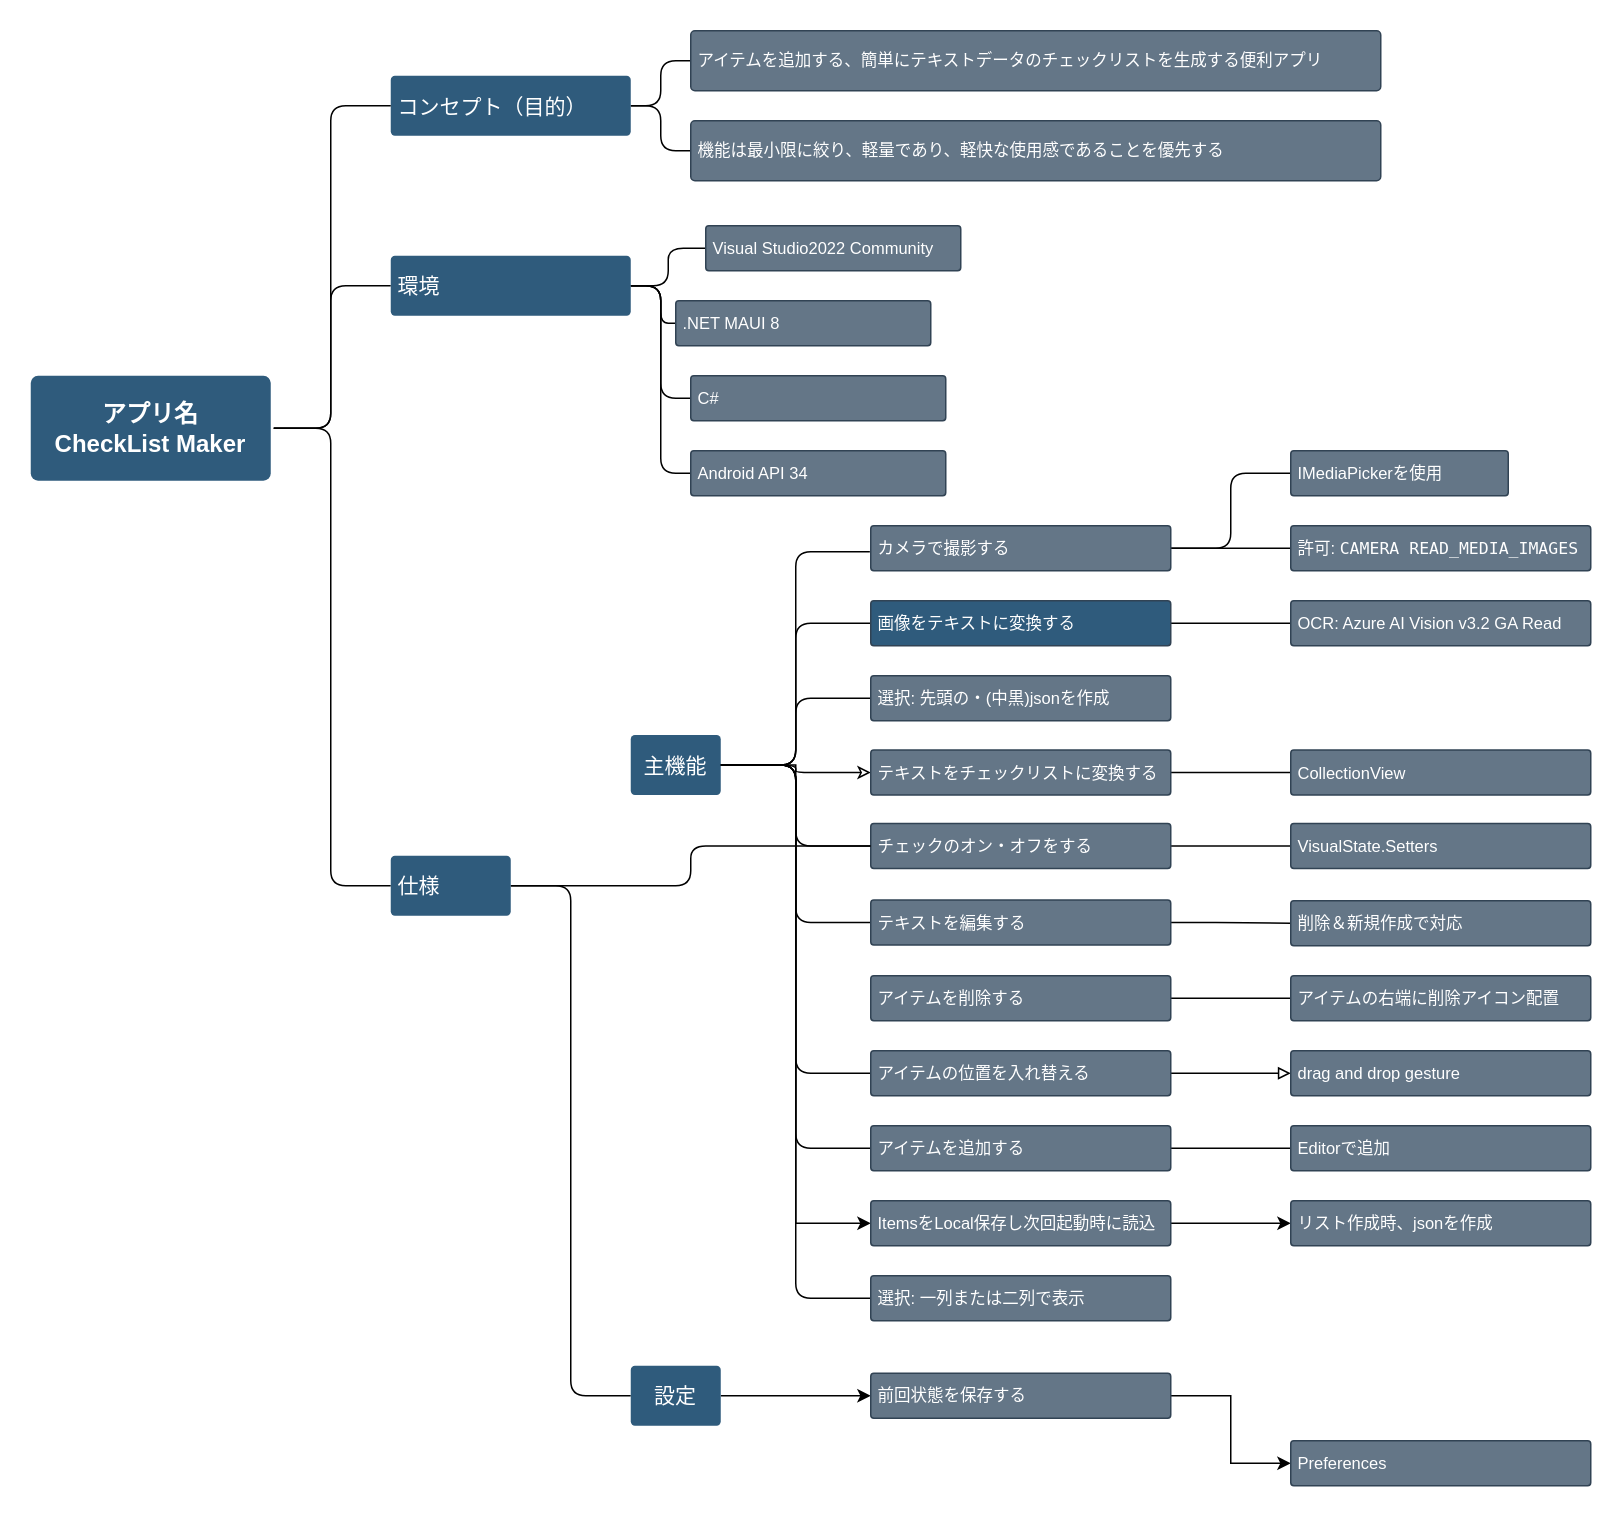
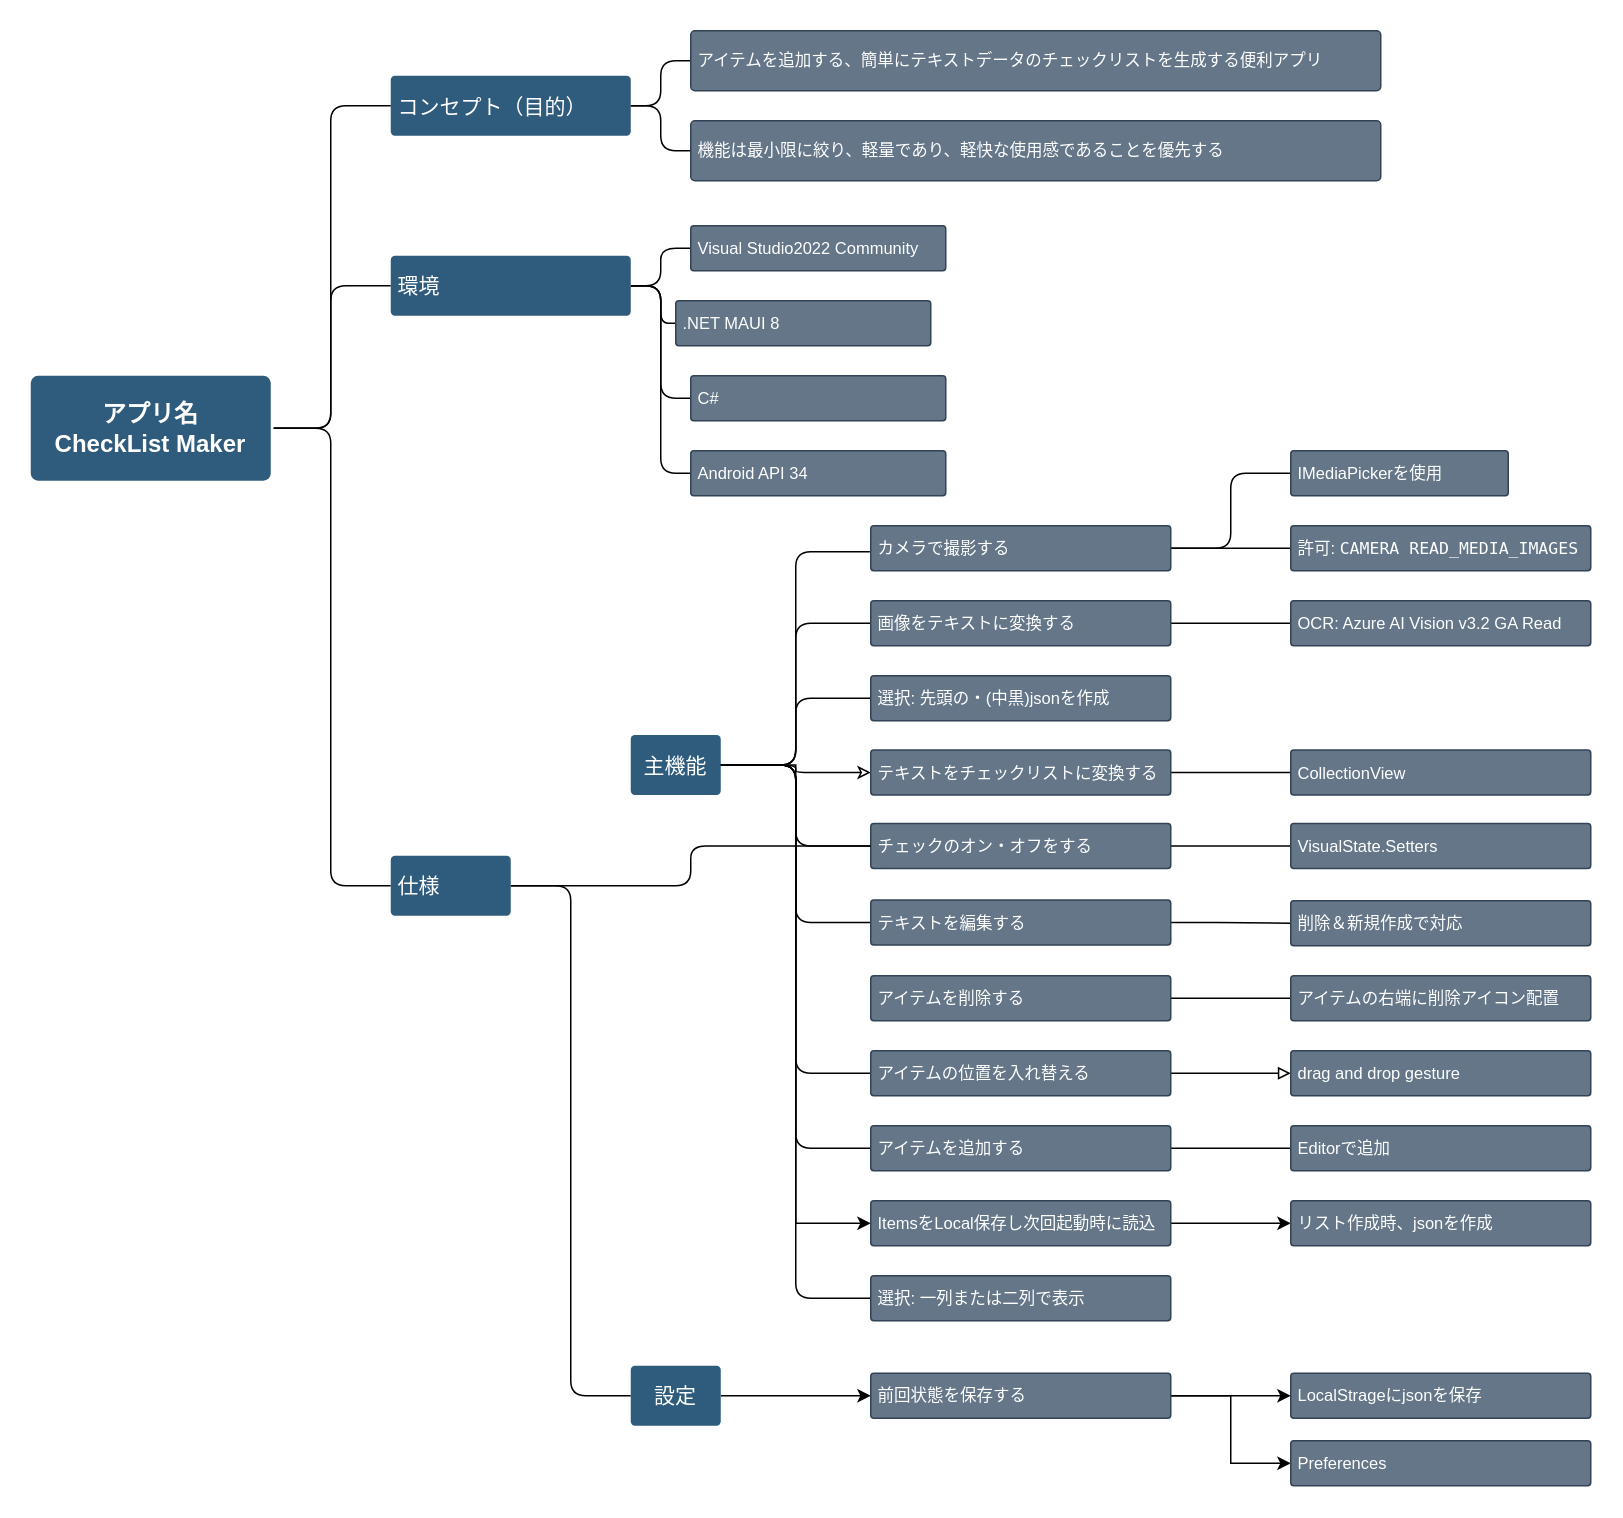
node "Visual Studio2022 Community": moved (833, 248) -> (818, 248)
node "画像をテキストに変換する": fillcolor #2f5b7c -> #647687
edge "前回状態を保存する" -> "LocalStrageにjsonを保存": added
node "LocalStrageにjsonを保存": added
